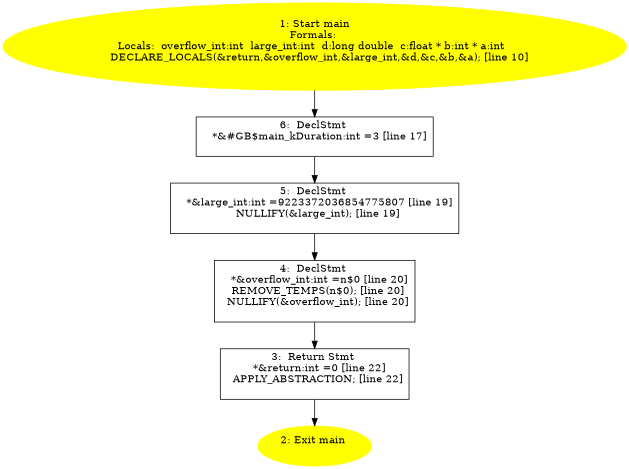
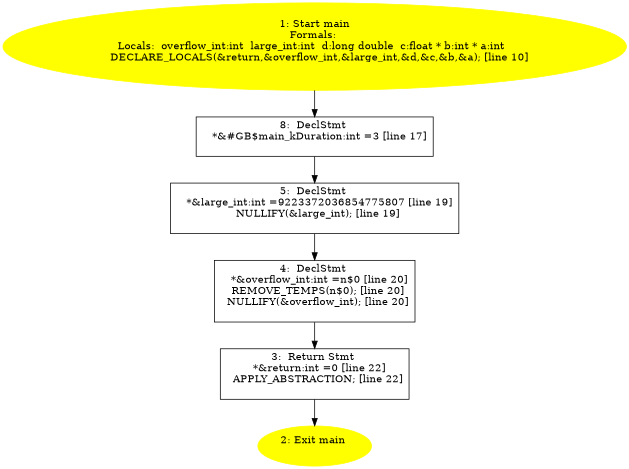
node "6:  DeclStmt *&#GB$main_kDuration:int =3 [line 17]": label "6:  DeclStmt *&#GB$main_kDuration:int =3 [line 17]" -> "8:  DeclStmt *&#GB$main_kDuration:int =3 [line 17]"
